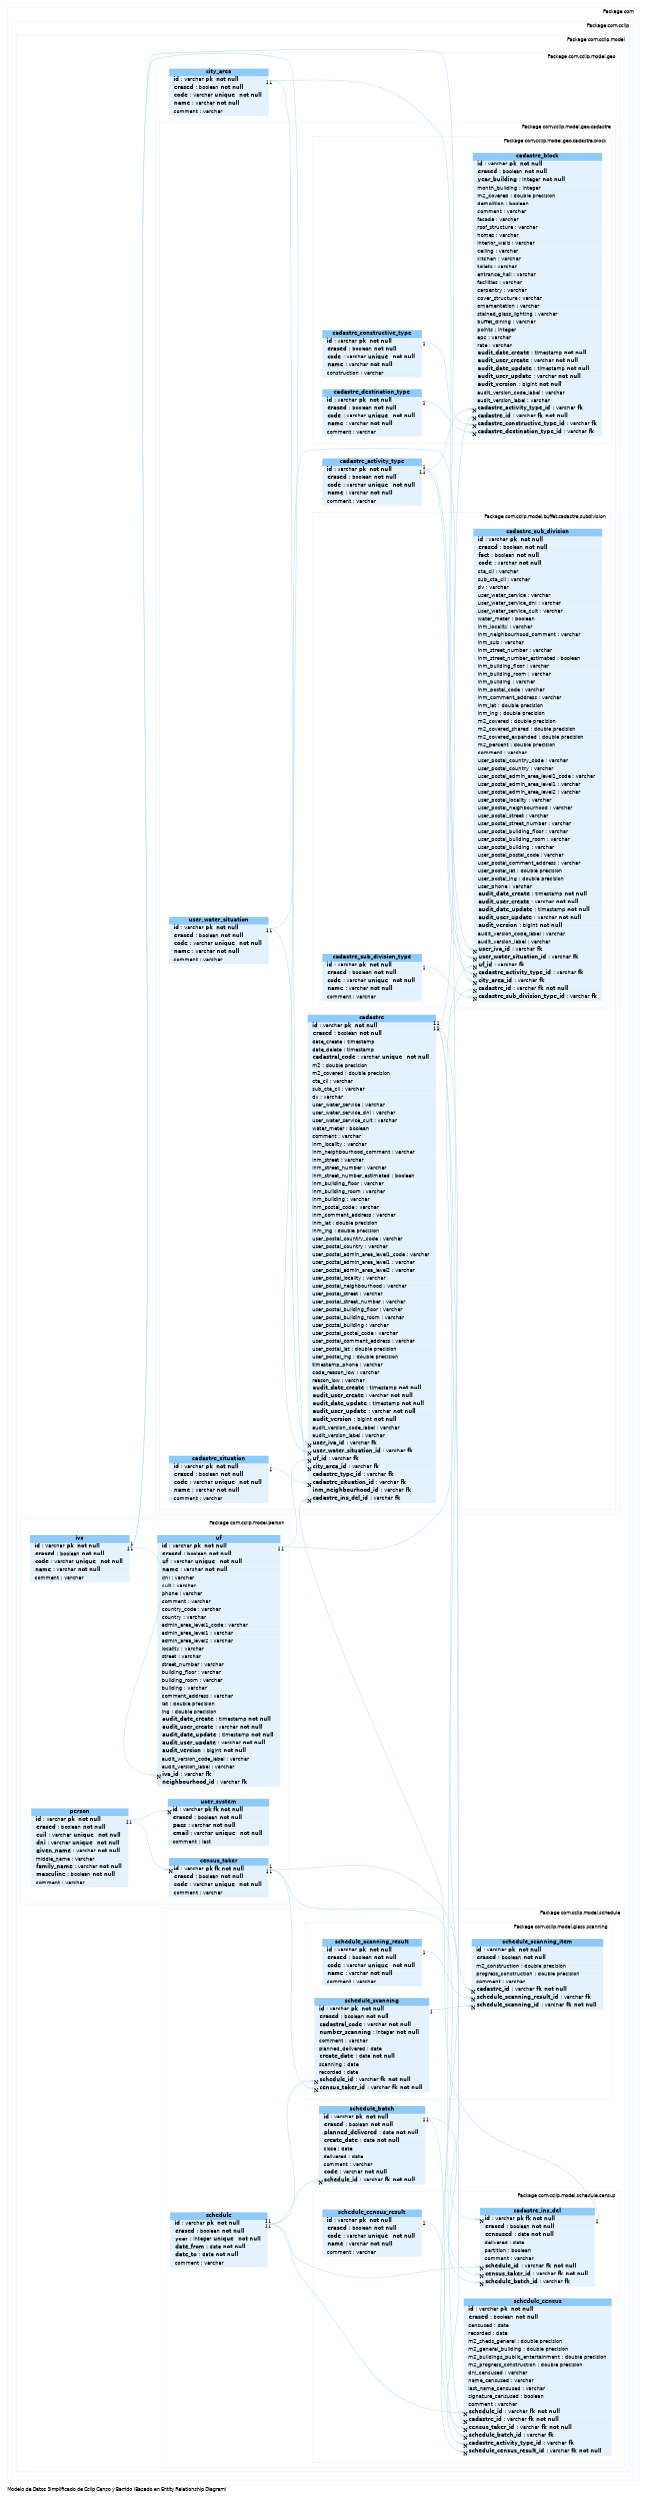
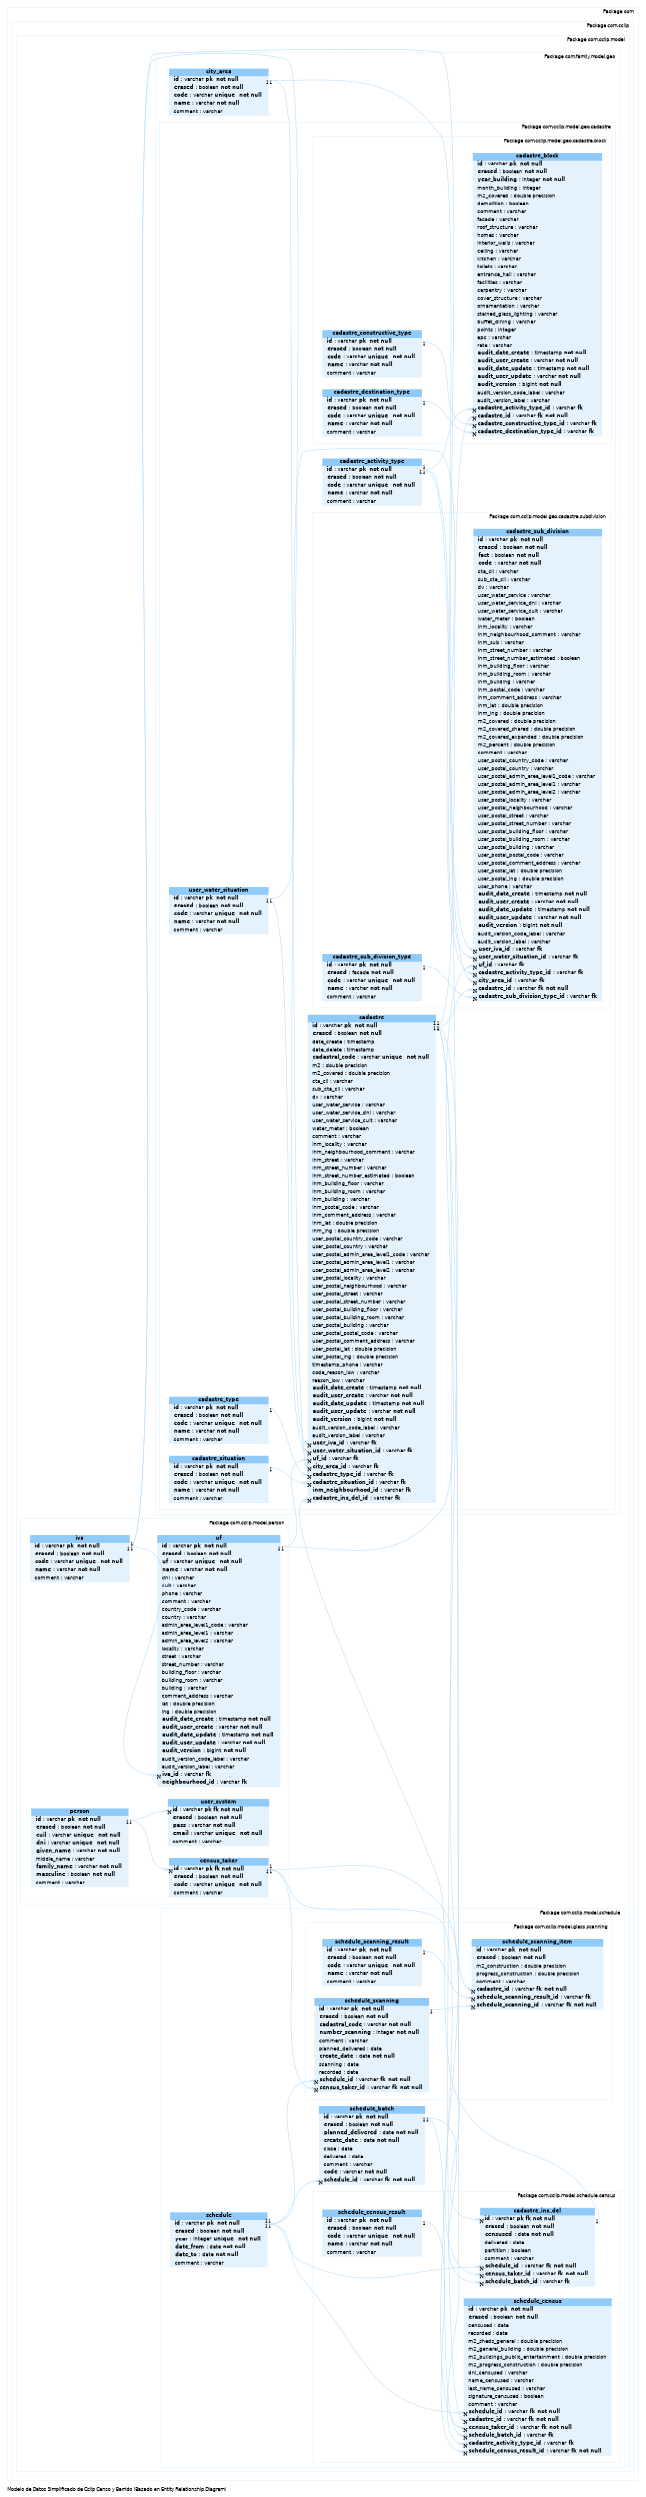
cluster "Package com.cclip.model.geo": label "Package com.cclip.model.geo" -> "Package com.family.model.geo"
node "cadastre_constructive_type": text "construction : varchar" -> "comment : varchar"
cluster "Package com.cclip.model.buffet.cadastre.subdivision": label "Package com.cclip.model.buffet.cadastre.subdivision" -> "Package com.cclip.model.geo.cadastre.subdivision"
node "cadastre_sub_division_type": text ": boolean" -> ": facade"
node "cadastre_type": added
node "user_system": text "comment : last" -> "comment : varchar"
